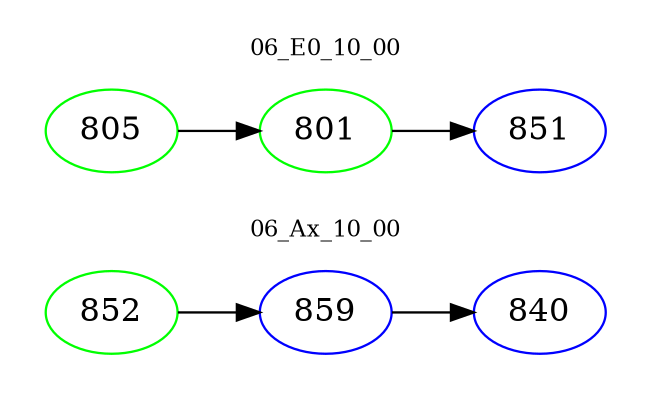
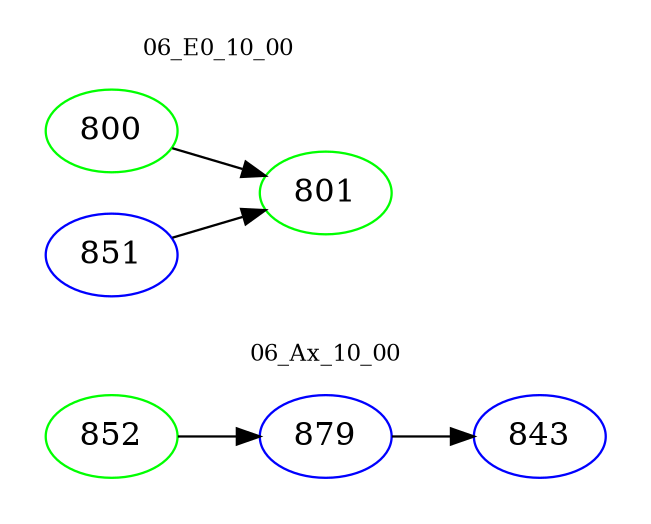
node "805": label "805" -> "800"
edge "801" -> "851": reversed
node "859": label "859" -> "879"
node "840": label "840" -> "843"
